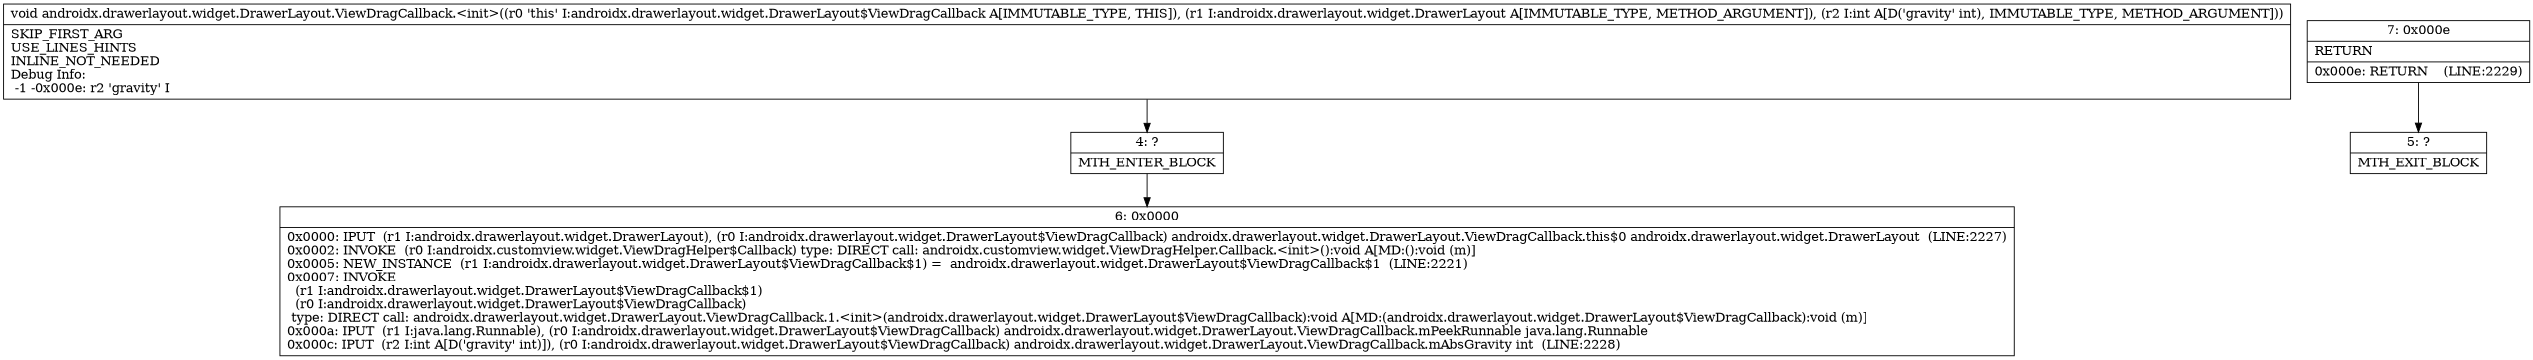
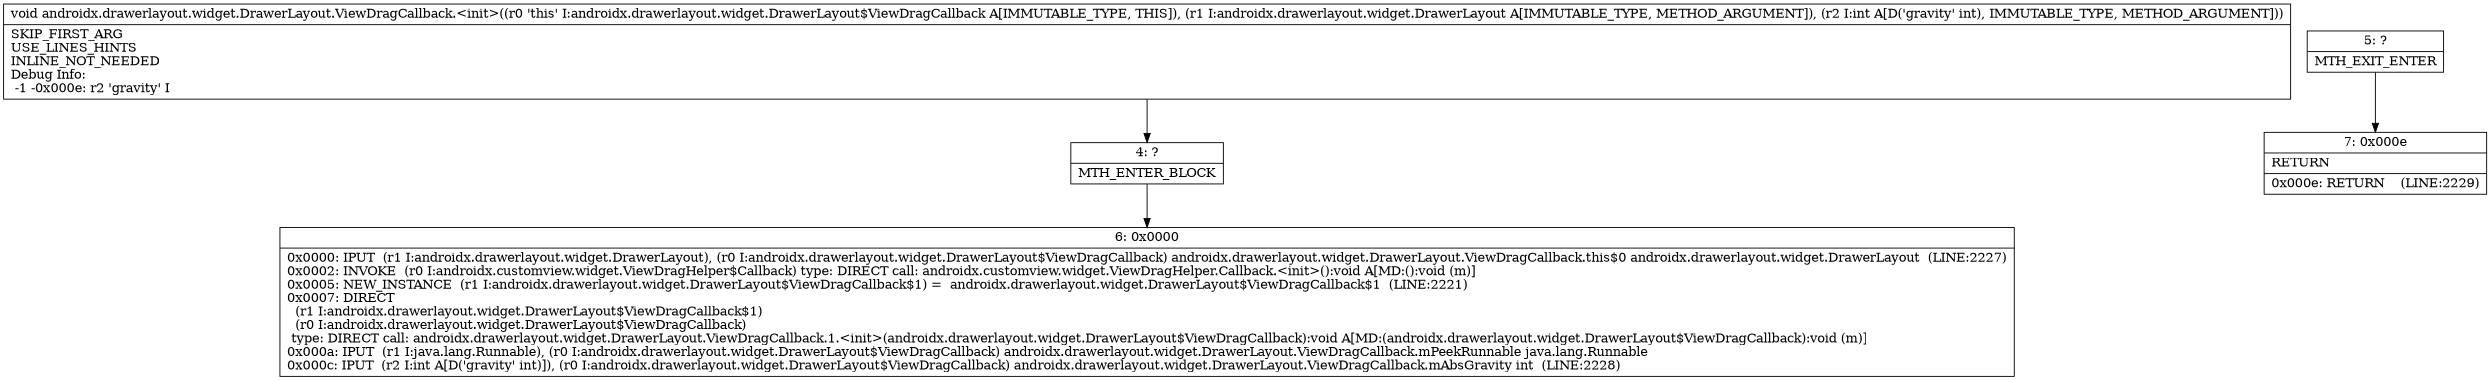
edge "7: 0x000e" -> "5: ?": reversed
node "5: ?": text "MTH_EXIT_BLOCK" -> "MTH_EXIT_ENTER"
node "6: 0x0000": text "0x0007: INVOKE" -> "0x0007: DIRECT"
